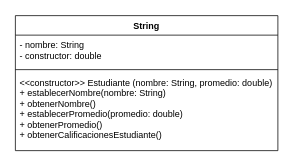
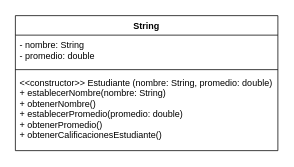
node "- nombre: String - constructor: double": label "- nombre: String - constructor: double" -> "- nombre: String - promedio: double"
